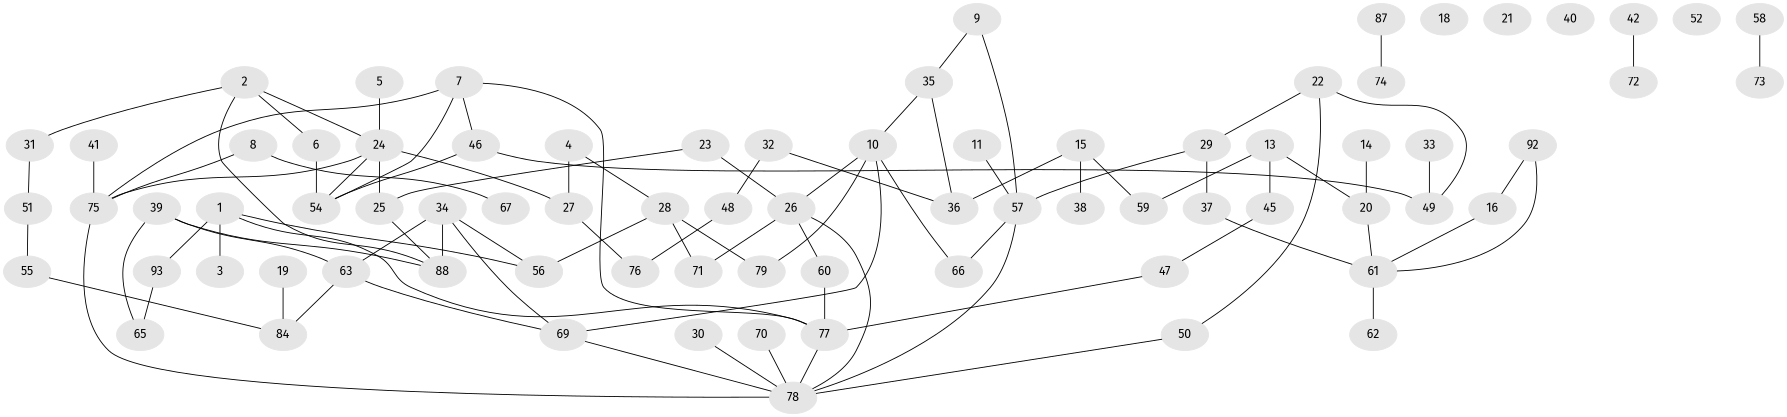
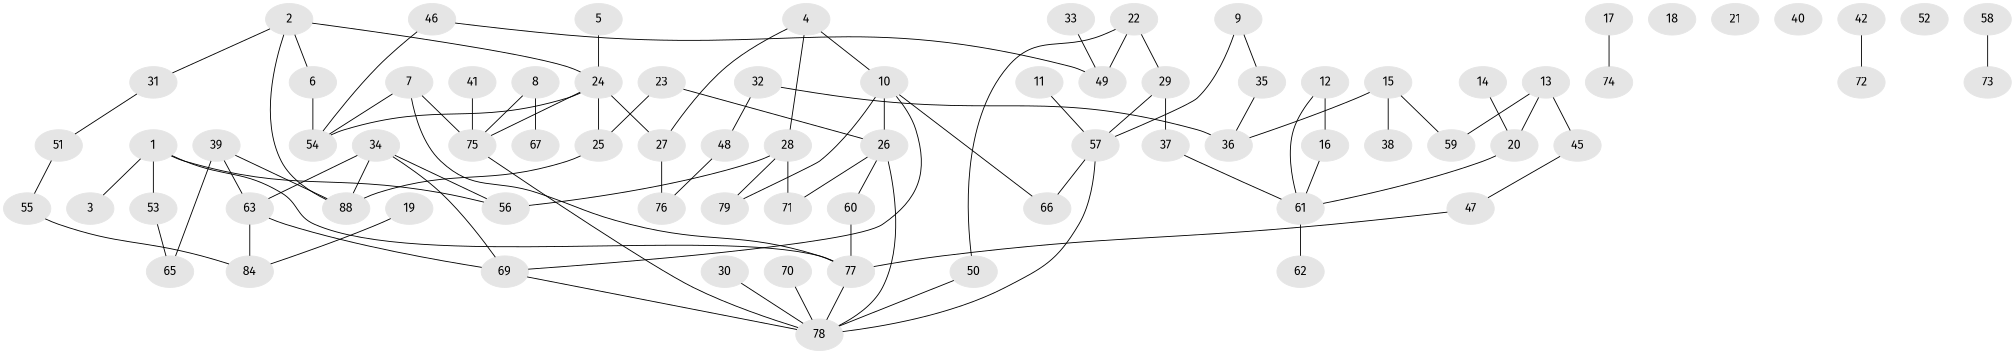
node "87": label "87" -> "17"
edge "7" -- "46": removed
edge "35" -- "10": now "4" -- "10"
node "92": label "92" -> "12"
node "93": label "93" -> "53"
